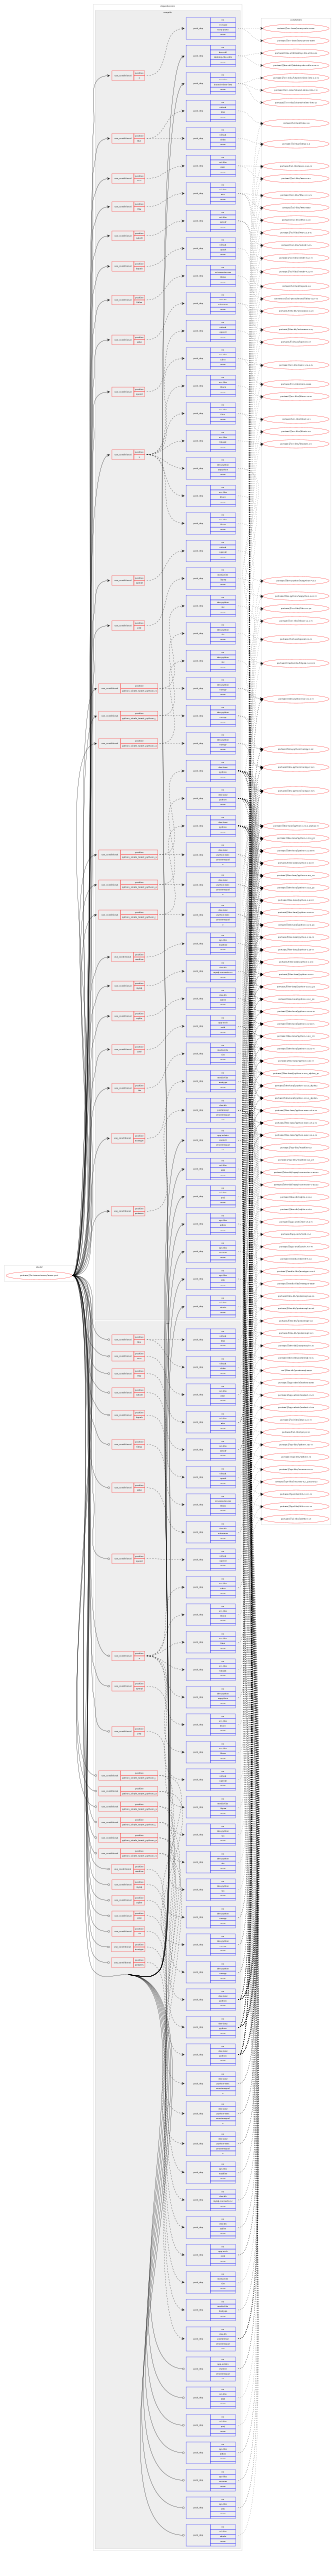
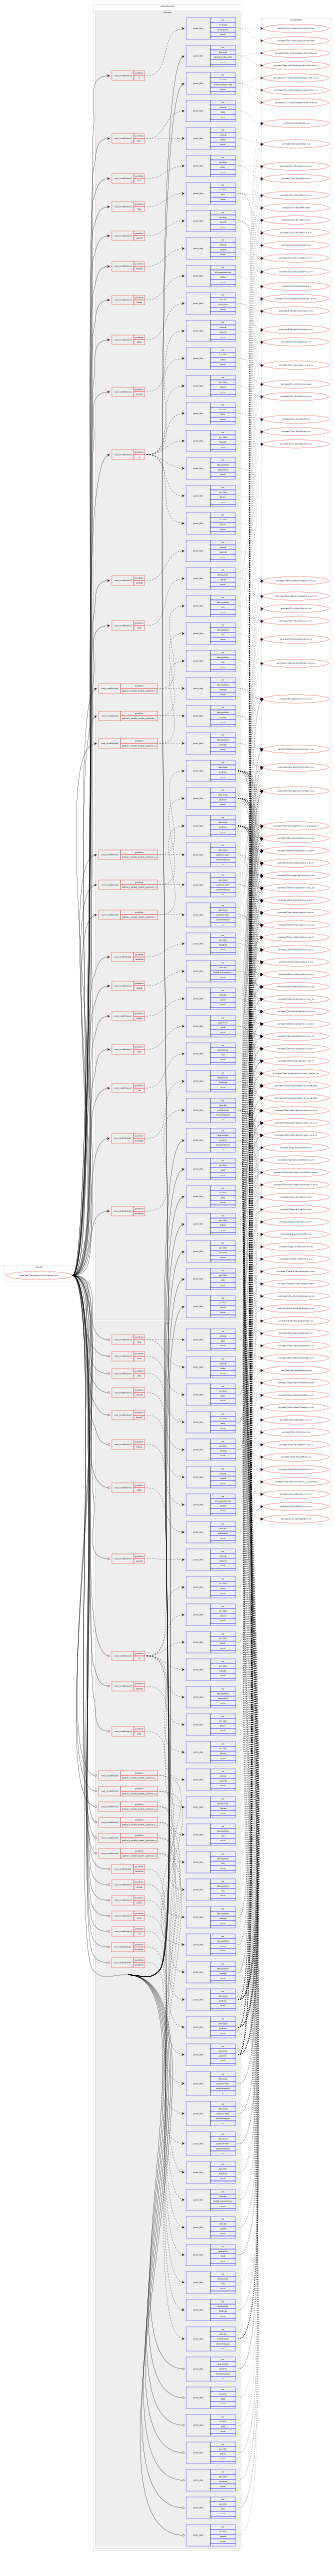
node "connector://sci-geosciences/liblas-1.8.1-r3": label "connector://sci-geosciences/liblas-1.8.1-r3" -> "portage://sci-geosciences/liblas-1.8.1-r3"
node "portage://dev-python/six-1.15.0-r1": label "portage://dev-python/six-1.15.0-r1" -> "misc://dev-python/six-1.15.0-r1"
